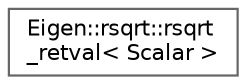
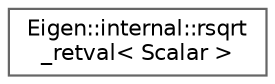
node "Eigen::rsqrt::rsqrt _retval< Scalar >": label "Eigen::rsqrt::rsqrt _retval< Scalar >" -> "Eigen::internal::rsqrt _retval< Scalar >"
